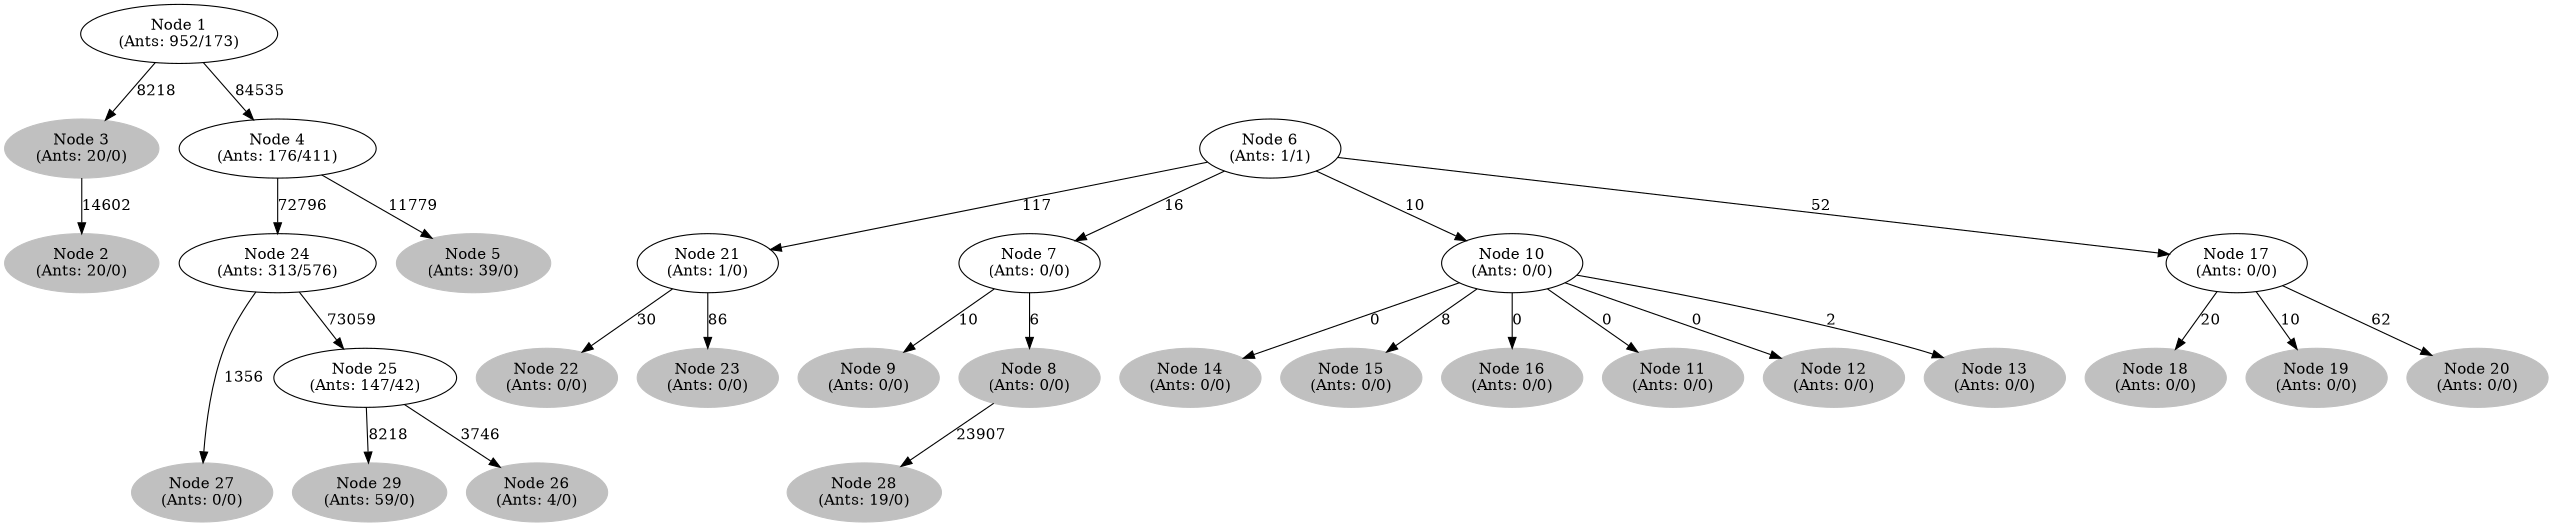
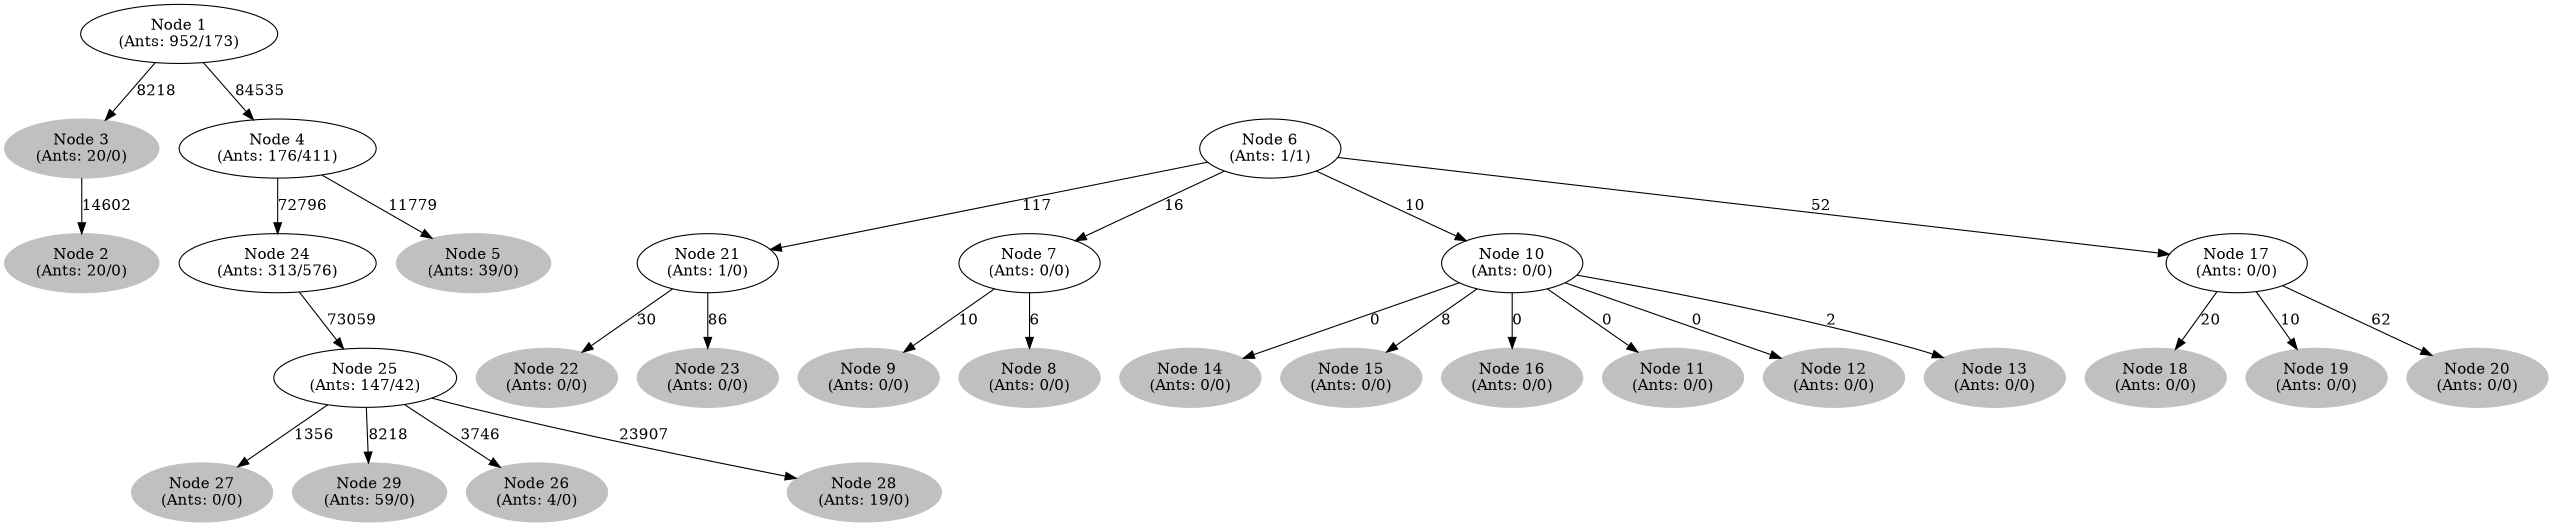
edge "Node 24 (Ants: 313/576)" -> "Node 27 (Ants: 0/0)": now "Node 25 (Ants: 147/42)" -> "Node 27 (Ants: 0/0)"
edge "Node 8 (Ants: 0/0)" -> "Node 28 (Ants: 19/0)": now "Node 25 (Ants: 147/42)" -> "Node 28 (Ants: 19/0)"
